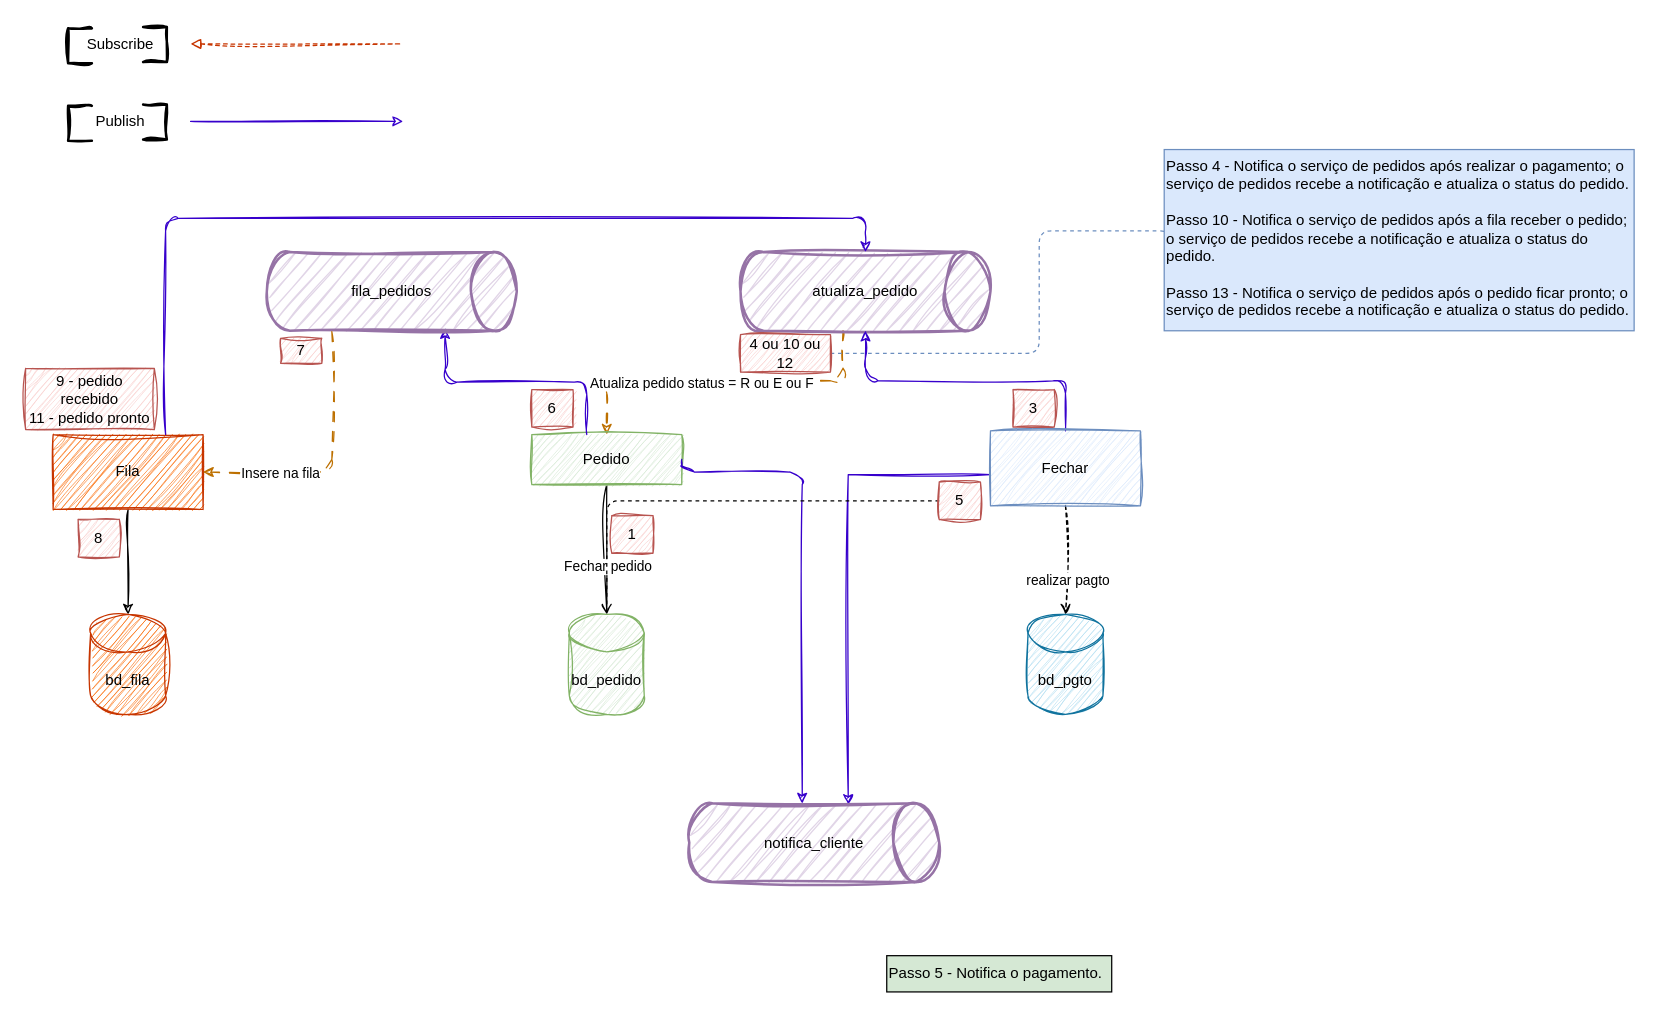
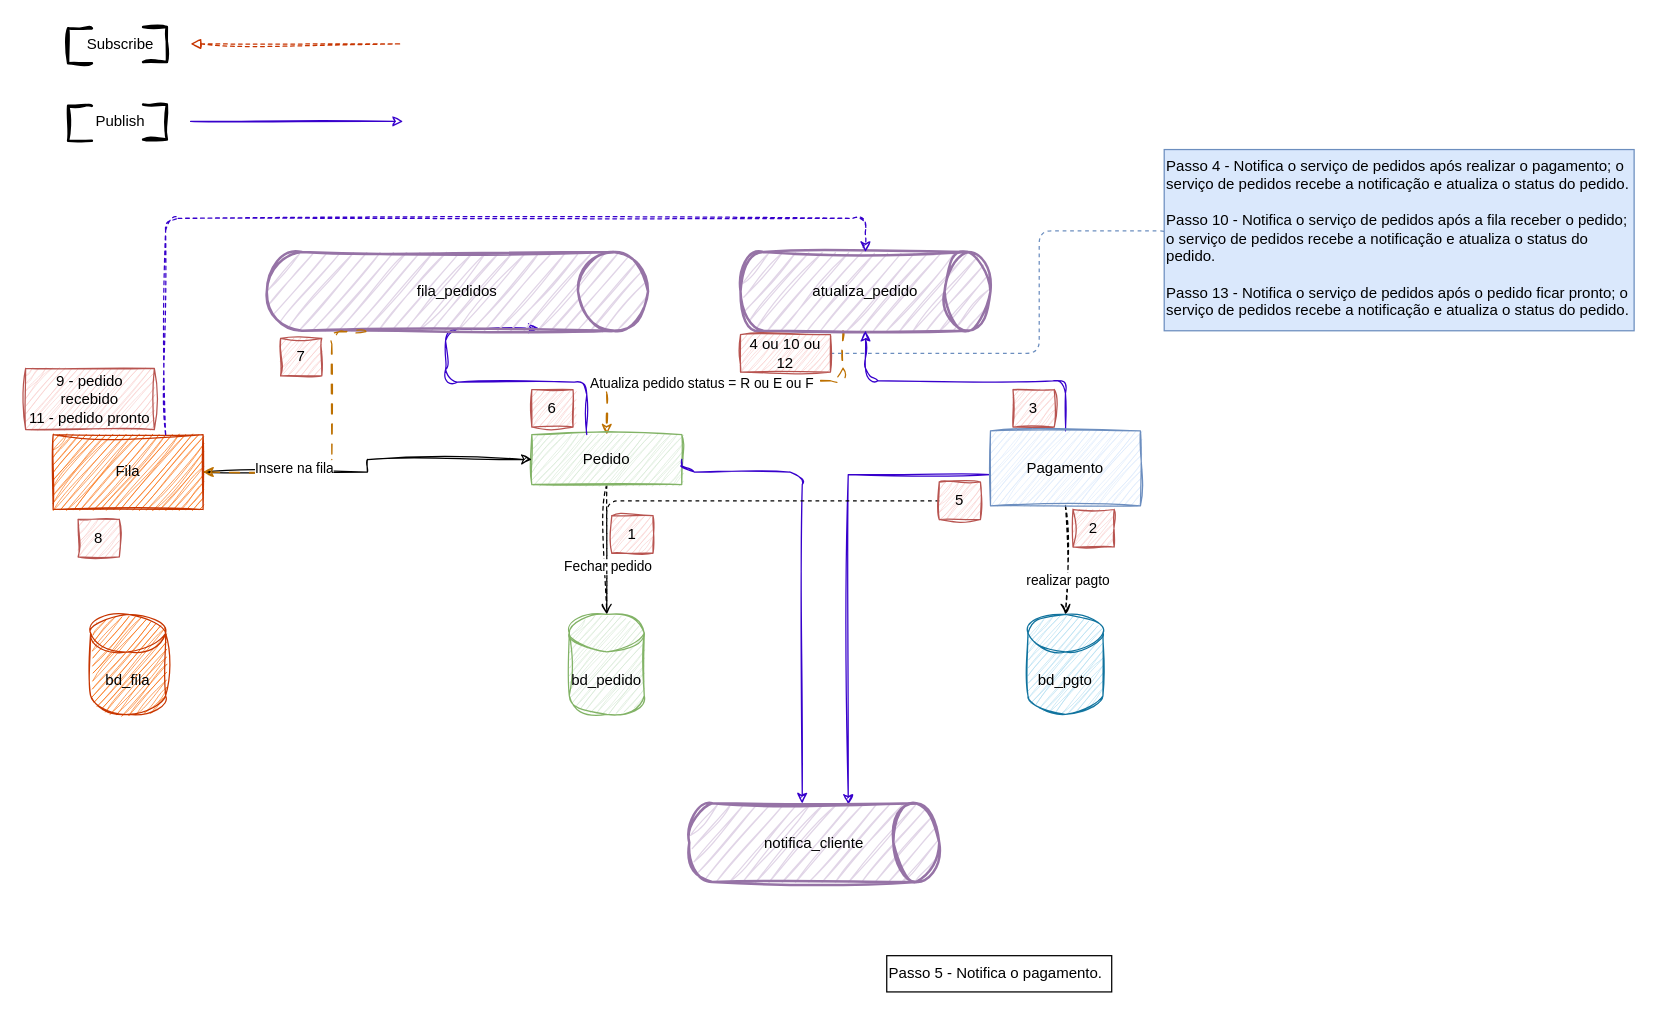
edge "Fila" -> "atualiza_pedido": style solid -> dashed
node "fila_pedidos": size 250x79 -> 381x79
node "7": size 41x25 -> 41x38
node "Fechar": label "Fechar" -> "Pagamento"
edge "Pedido" -> "bd_pedido": style solid -> dashed
node "2": added
edge "Fila" -> "bd_fila": now "Fila" -> "Pedido"
node "Passo 5 - Notifica o pagamento.": fillcolor #d5e8d4 -> #ffffff
